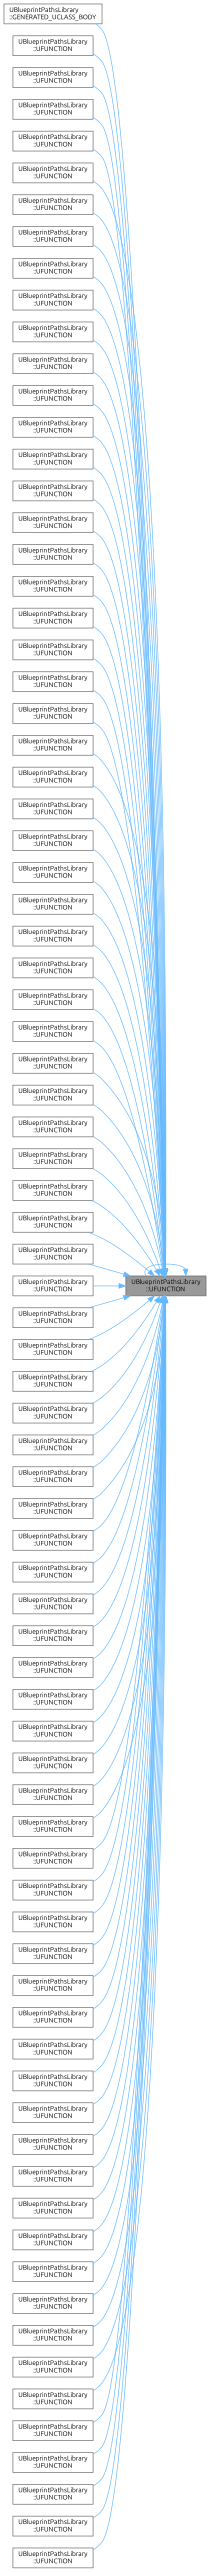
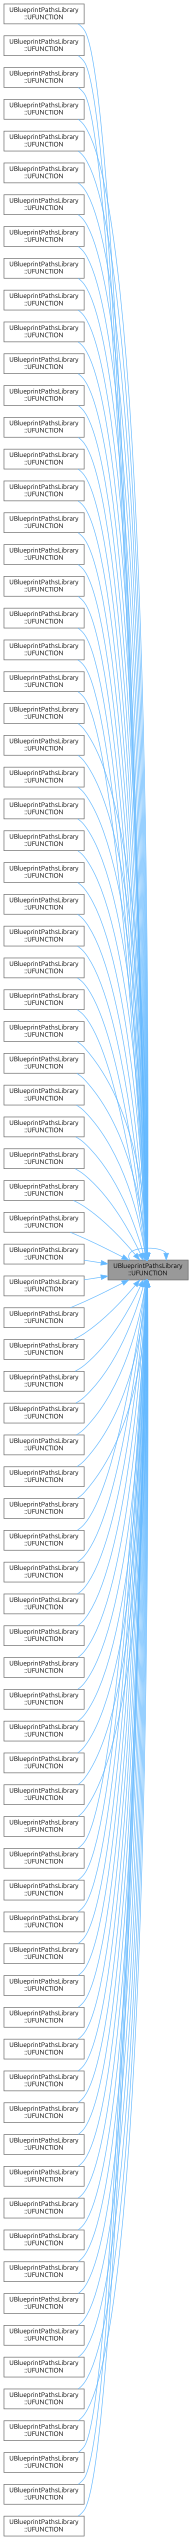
node "UBlueprintPathsLibrary ::GENERATED_UCLASS_BODY": removed
